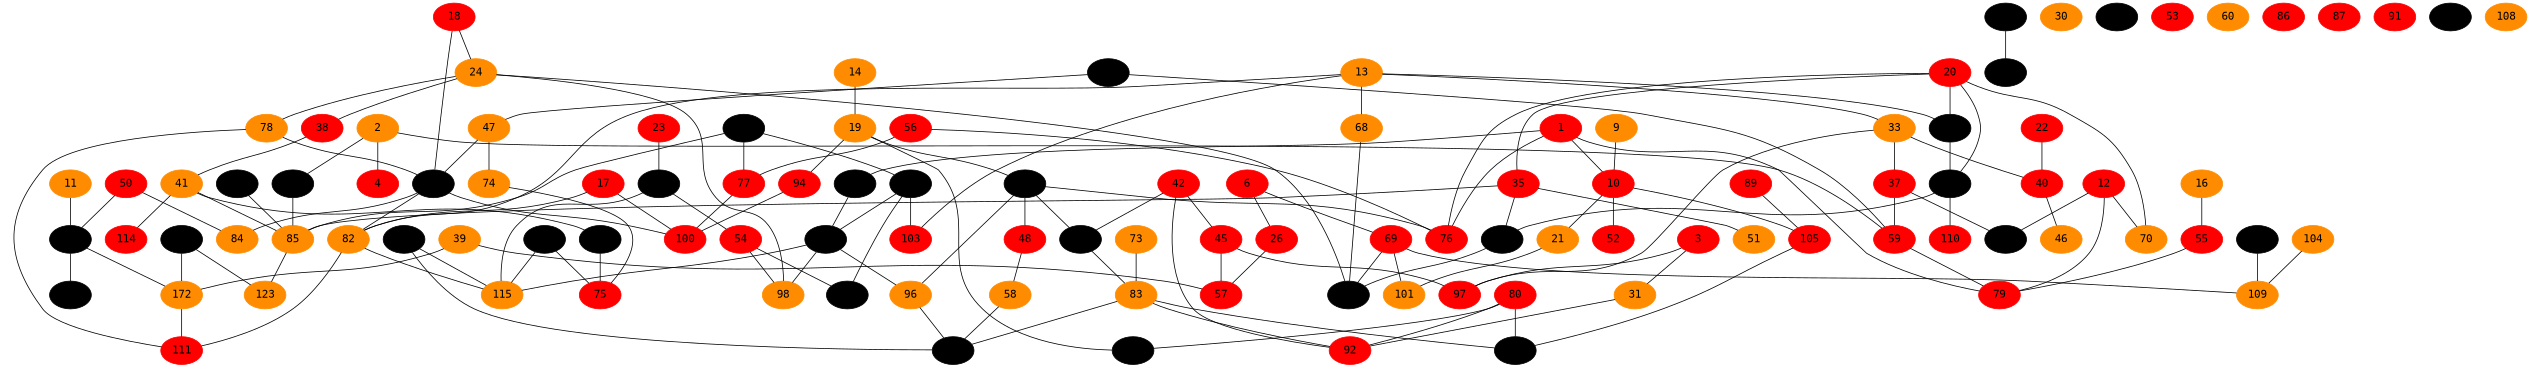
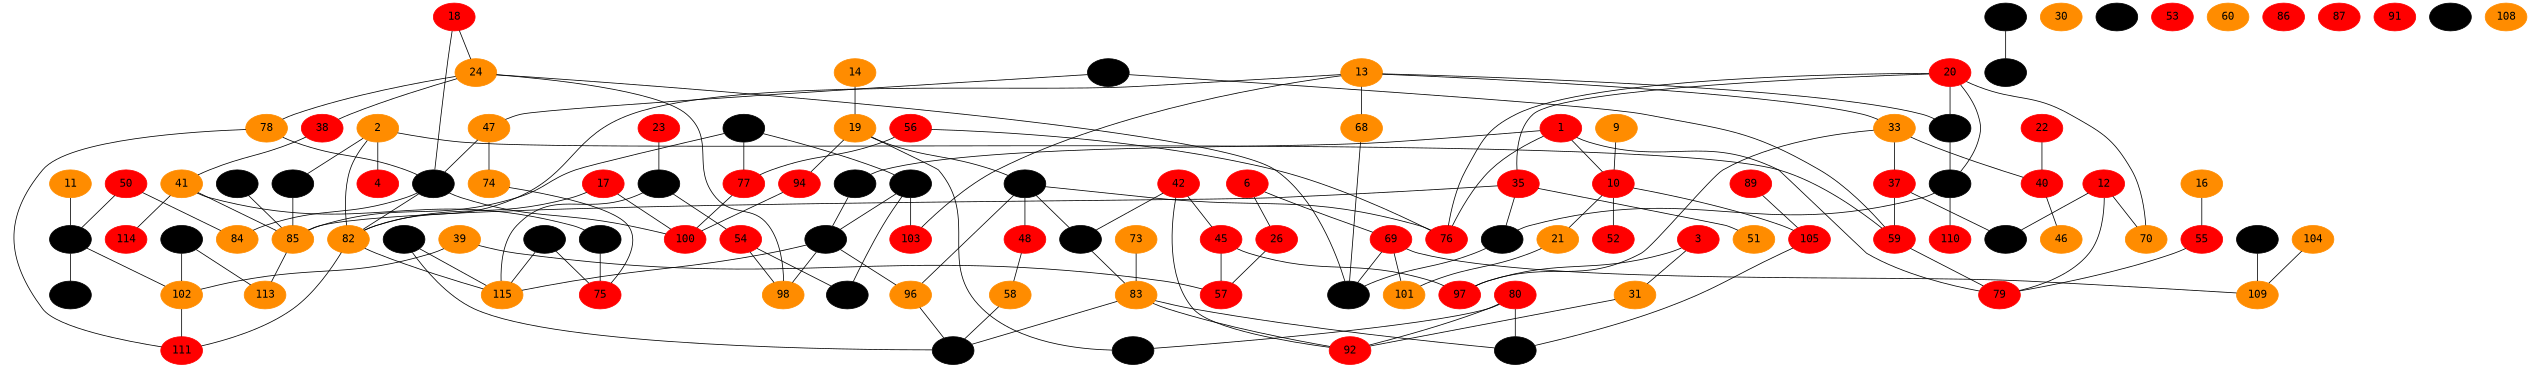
edge "2" -- "82": added
node "172": label "172" -> "102"
node "123": label "123" -> "113"
